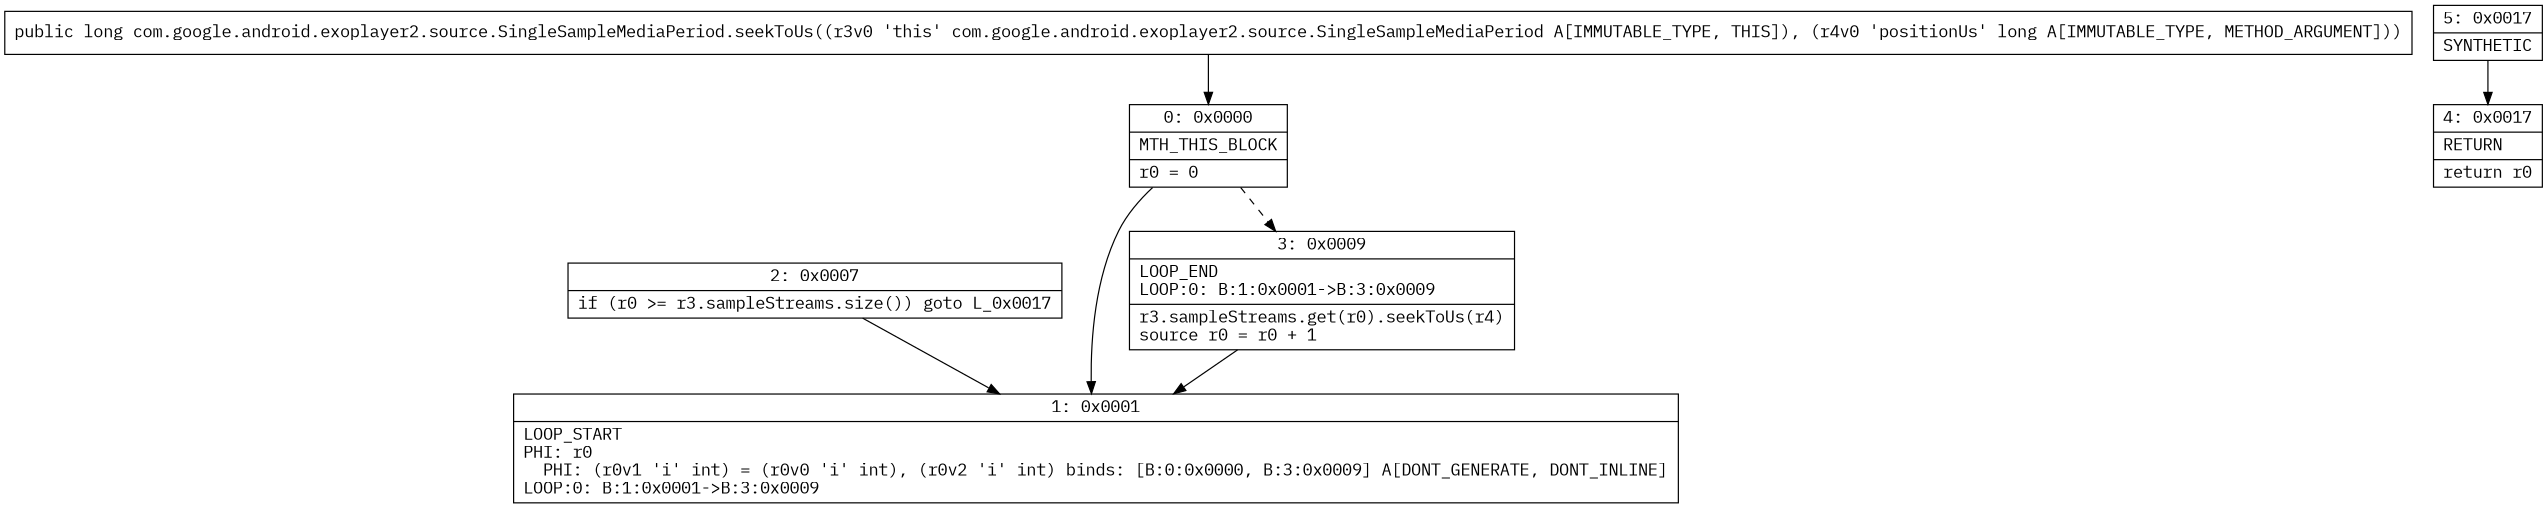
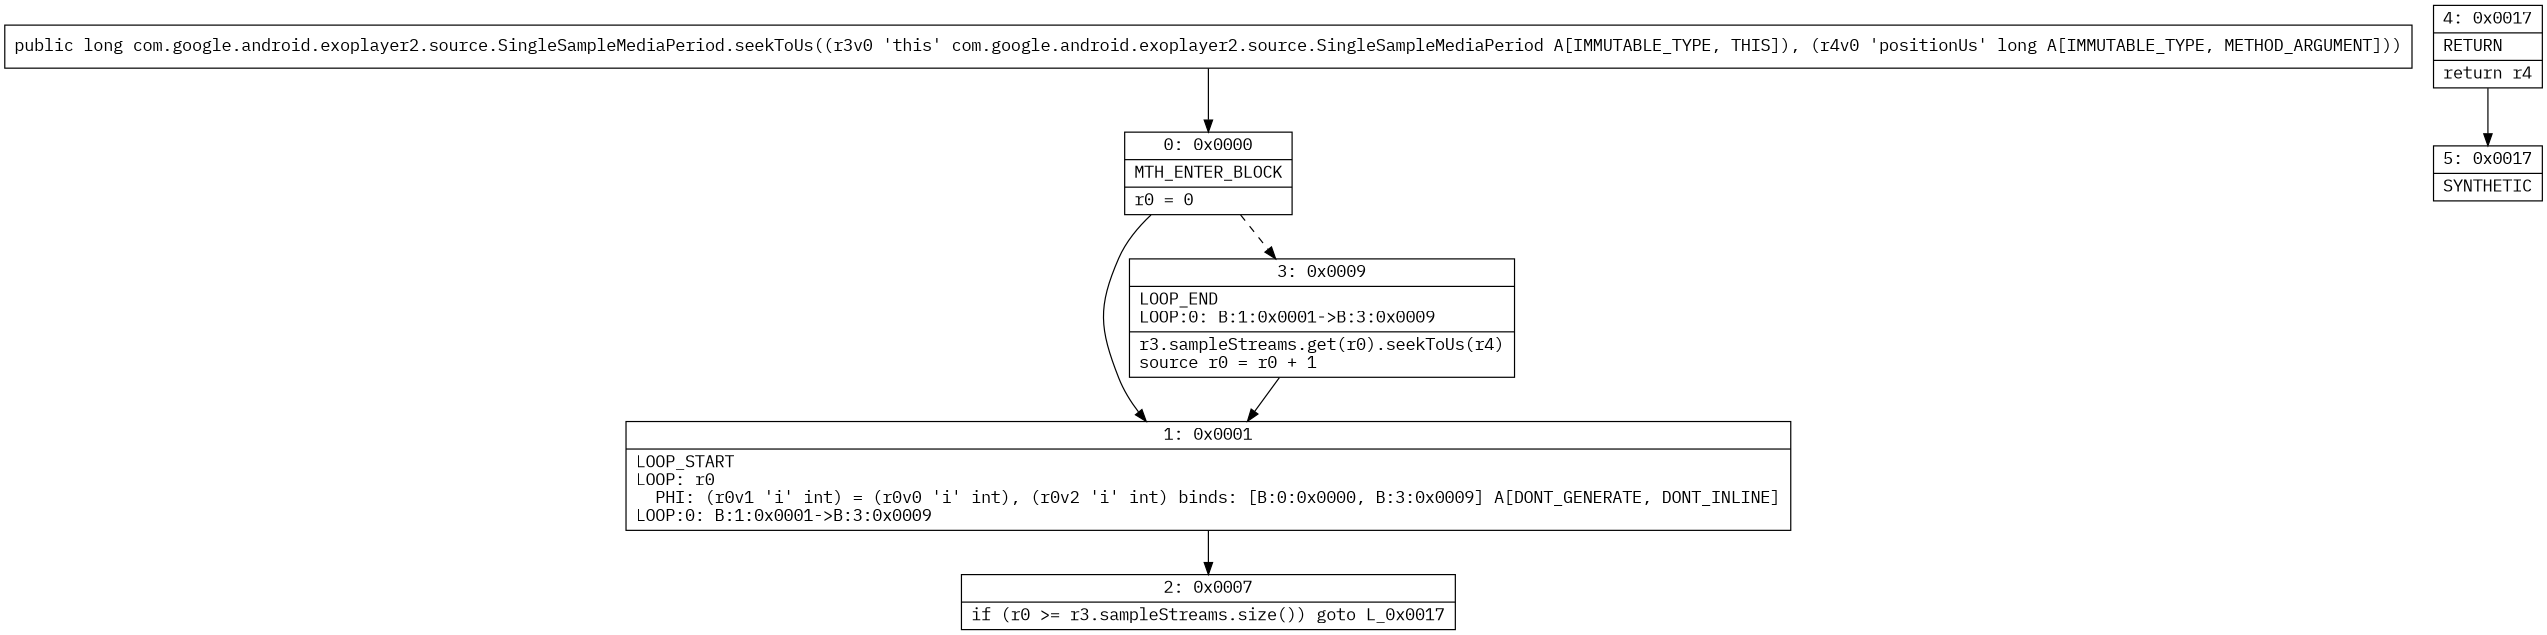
edge "5: 0x0017" -> "4: 0x0017": reversed
node "0: 0x0000": text "MTH_THIS_BLOCK" -> "MTH_ENTER_BLOCK"
node "4: 0x0017": text "return r0" -> "return r4"
edge "2: 0x0007" -> "1: 0x0001": reversed
node "1: 0x0001": text "PHI: r0" -> "LOOP: r0"
